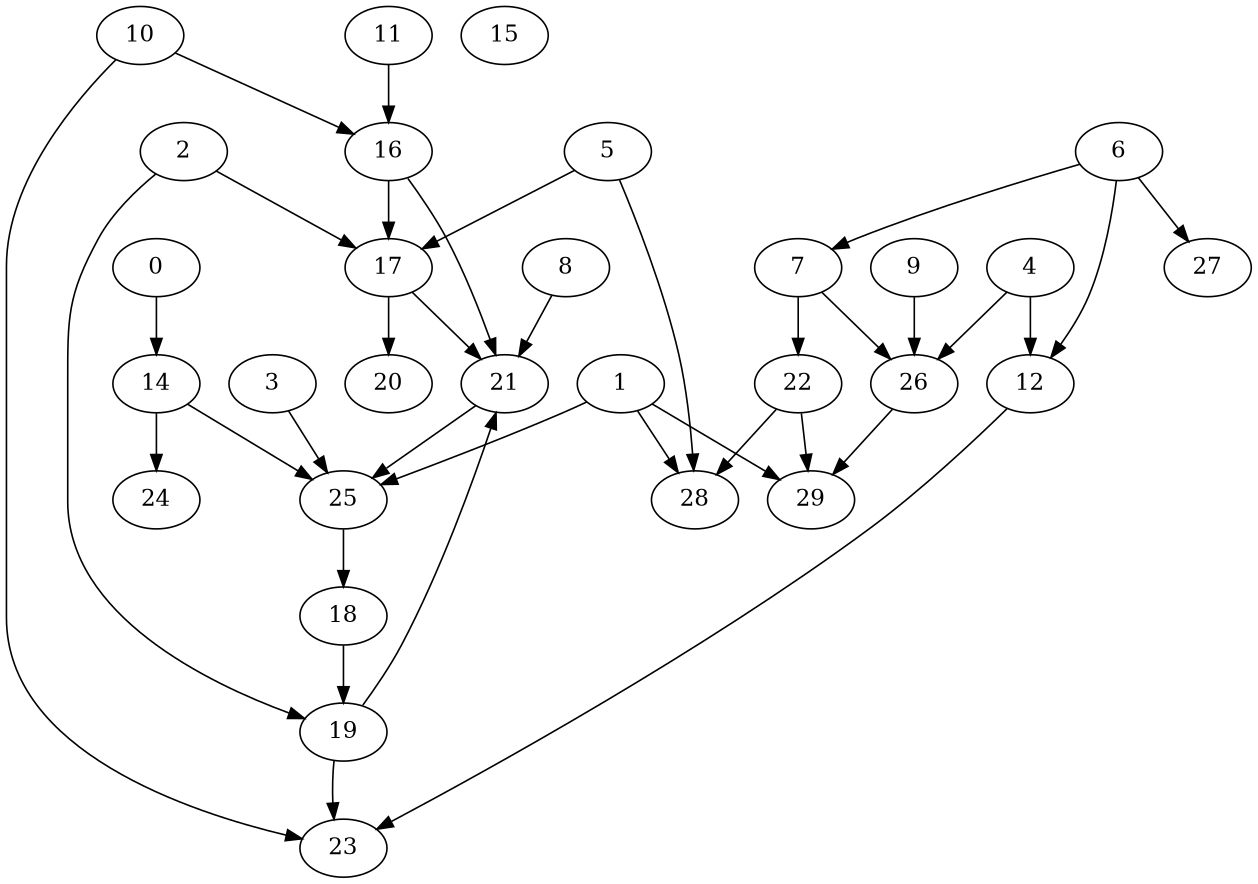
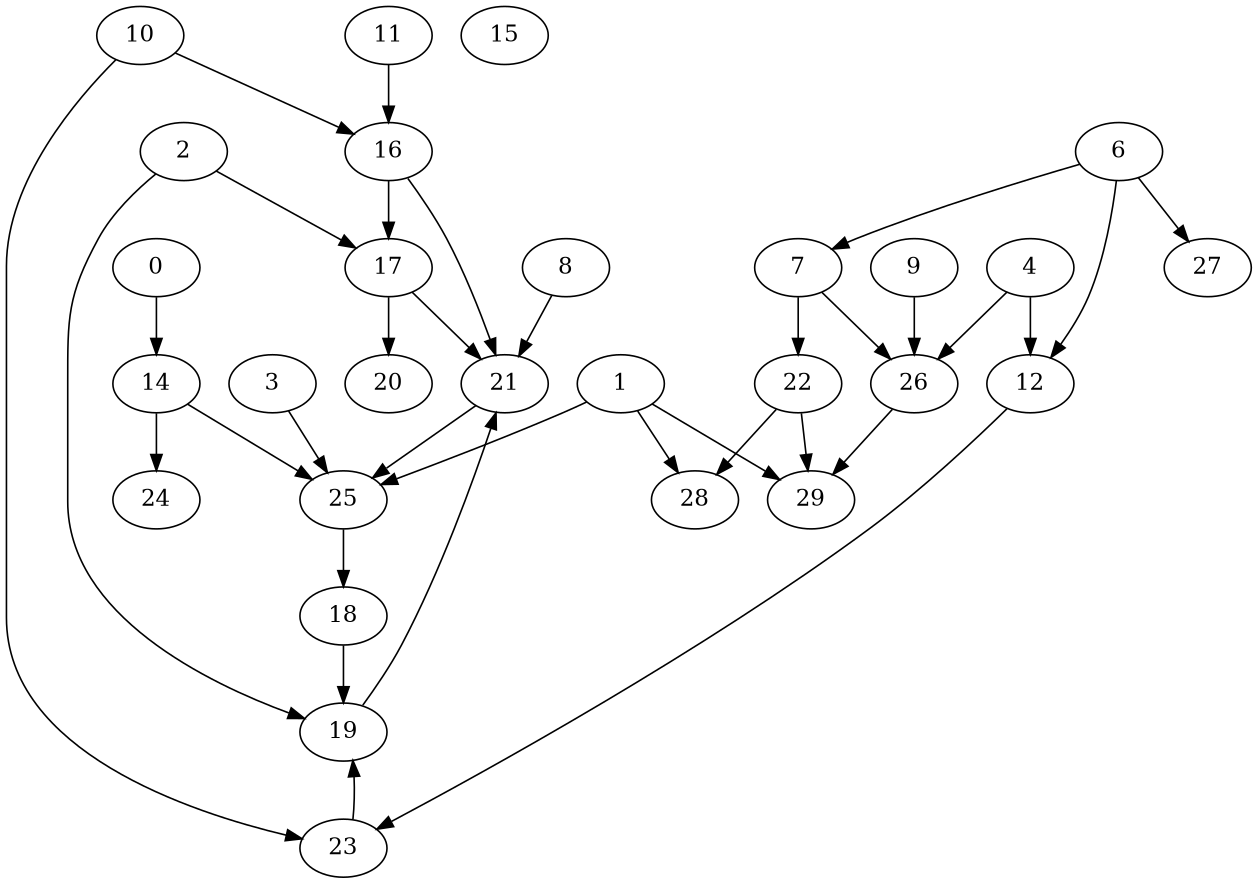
node "5": removed
edge "19" -> "23": reversed
